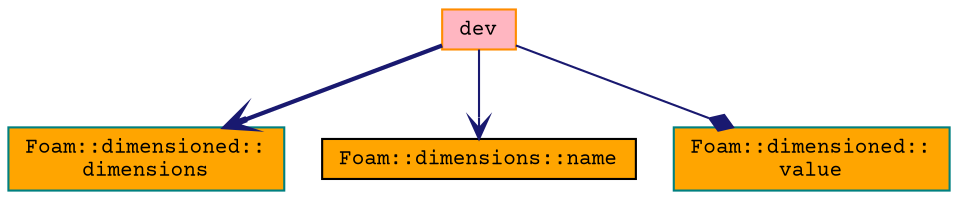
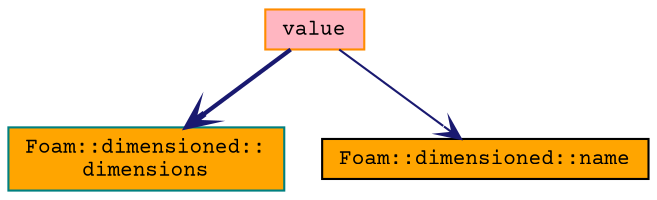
node "dev": label "dev" -> "value"
node "Foam::dimensions::name": label "Foam::dimensions::name" -> "Foam::dimensioned::name"
node "Foam::dimensioned:: value": removed
